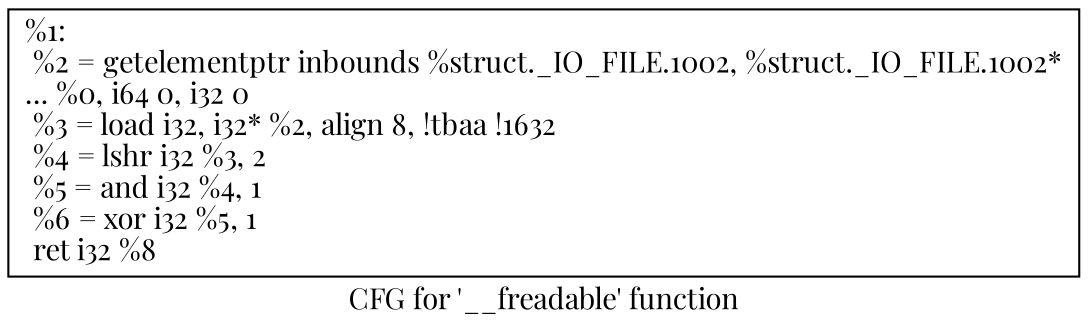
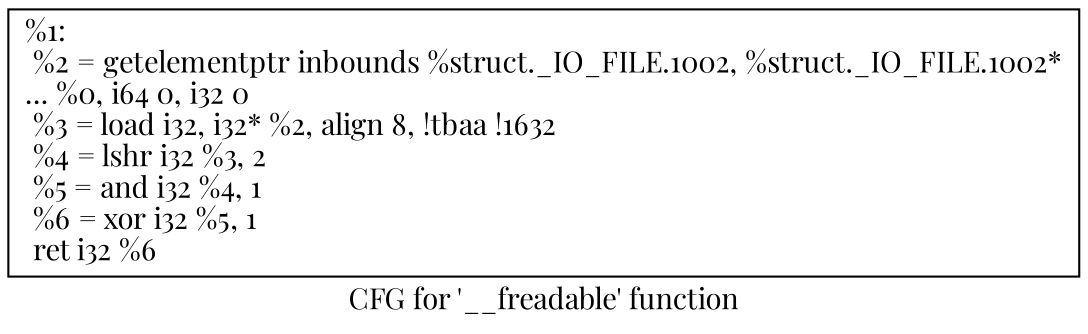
node "%1:": text "ret i32 %8" -> "ret i32 %6"
